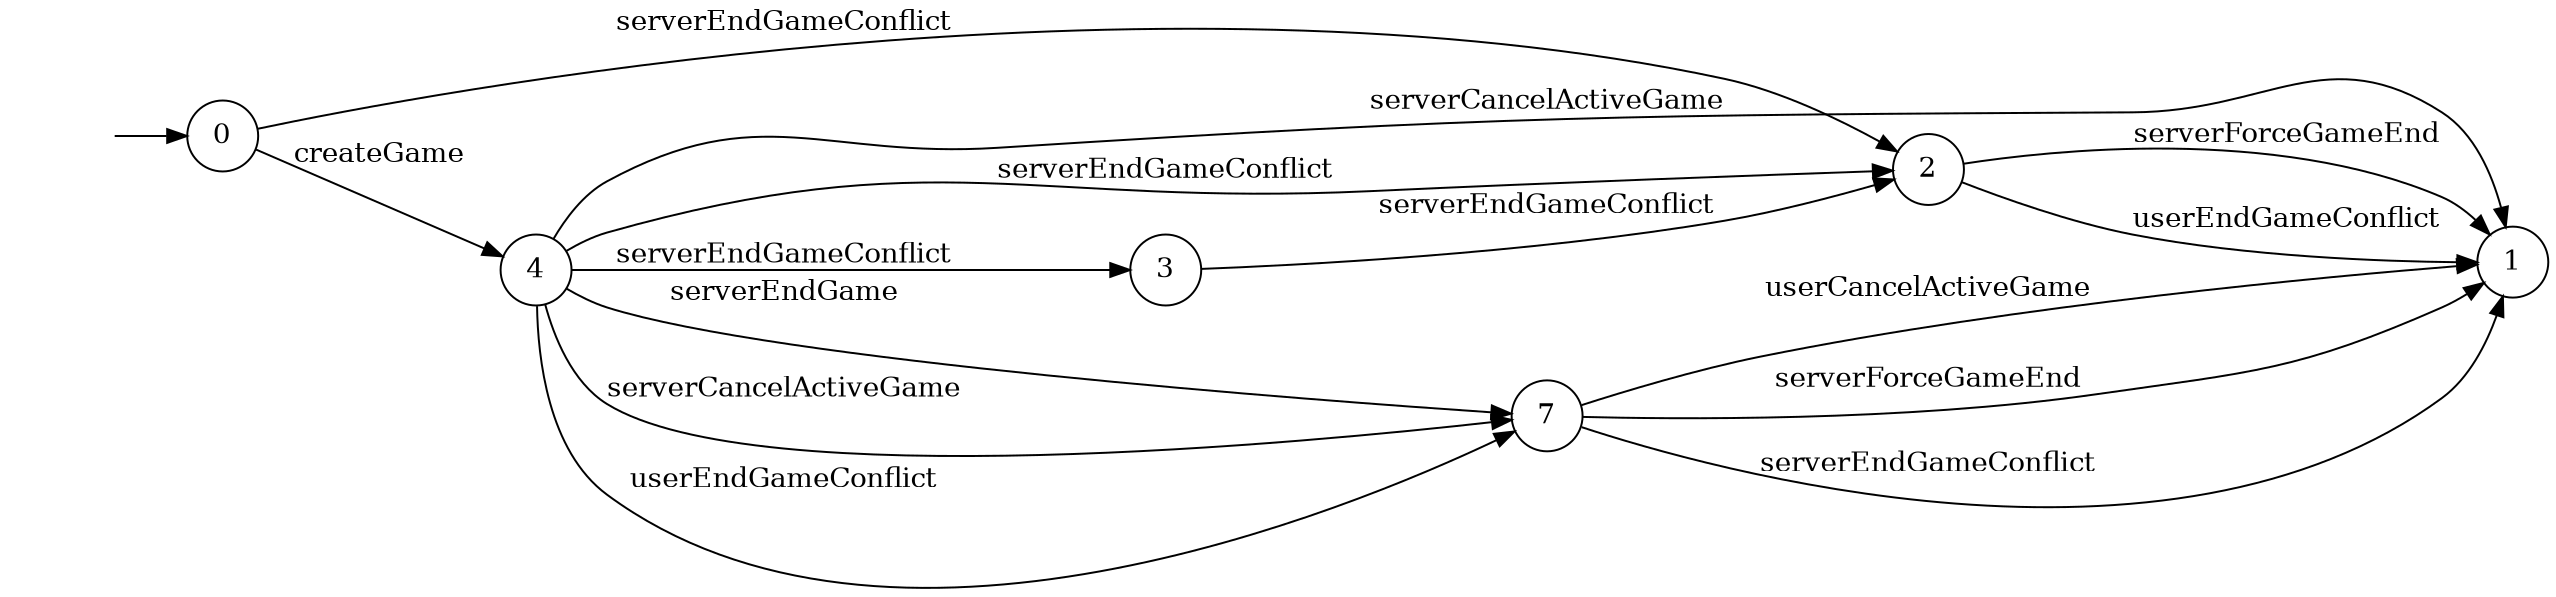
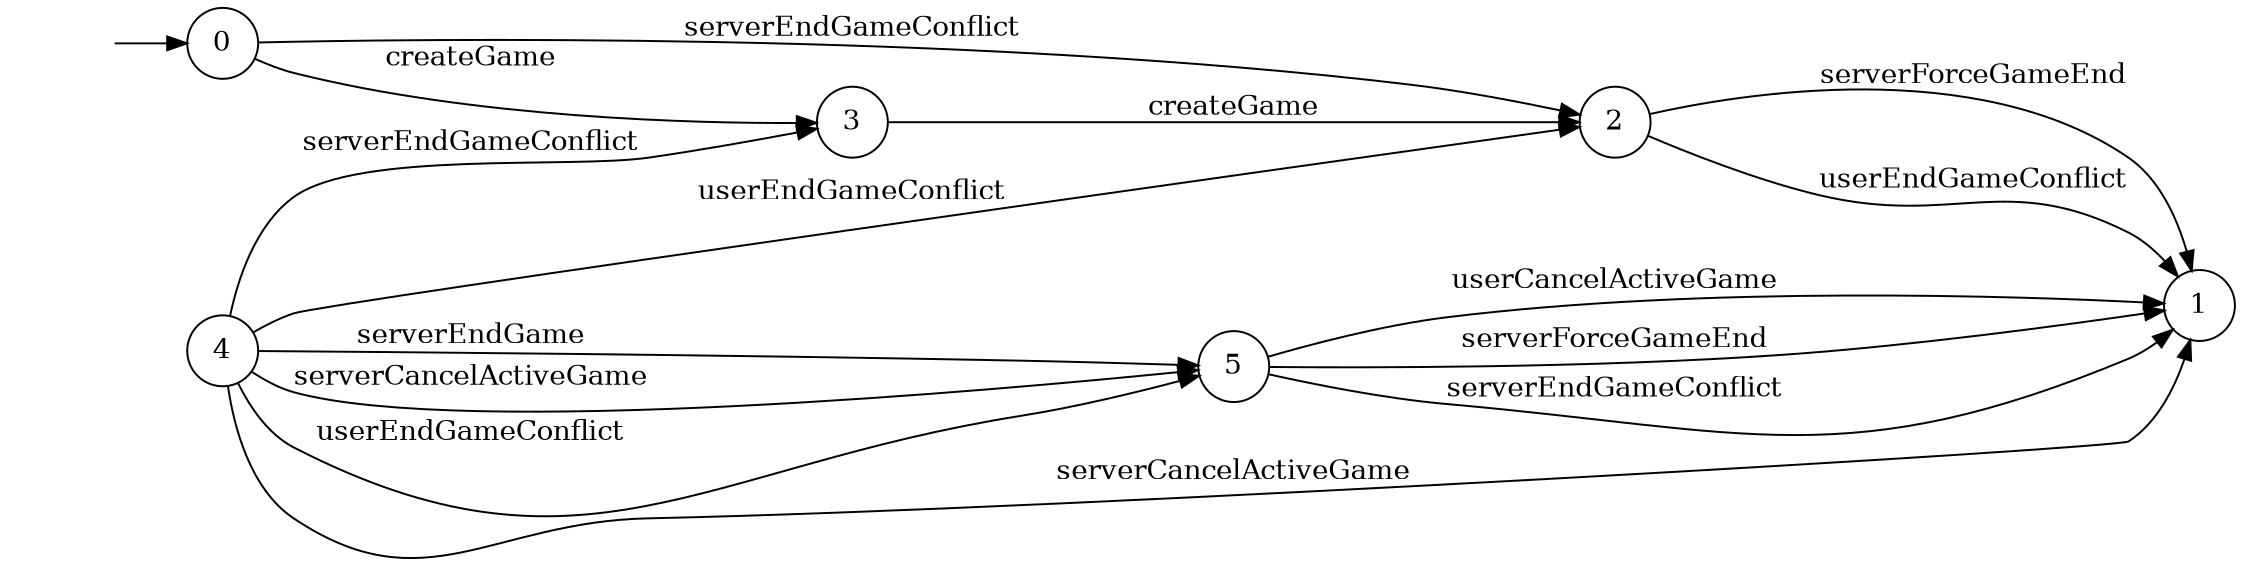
edge "4" -> "2": label "serverEndGameConflict" -> "userEndGameConflict"
edge "0" -> "4": now "0" -> "3"
edge "3" -> "2": label "serverEndGameConflict" -> "createGame"
node "7": label "7" -> "5"
